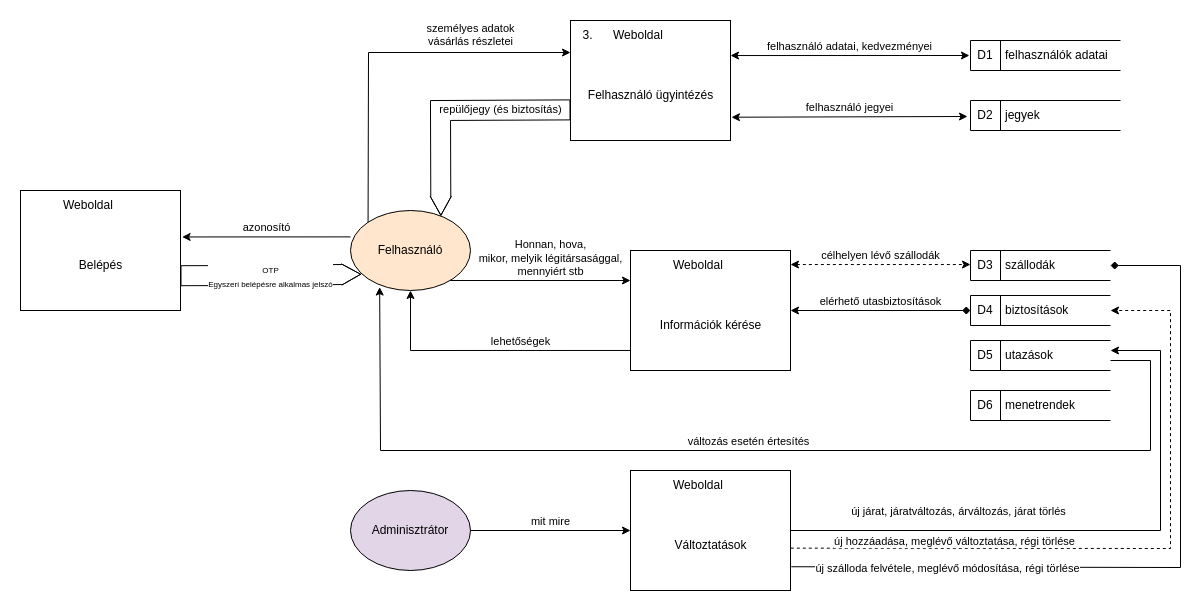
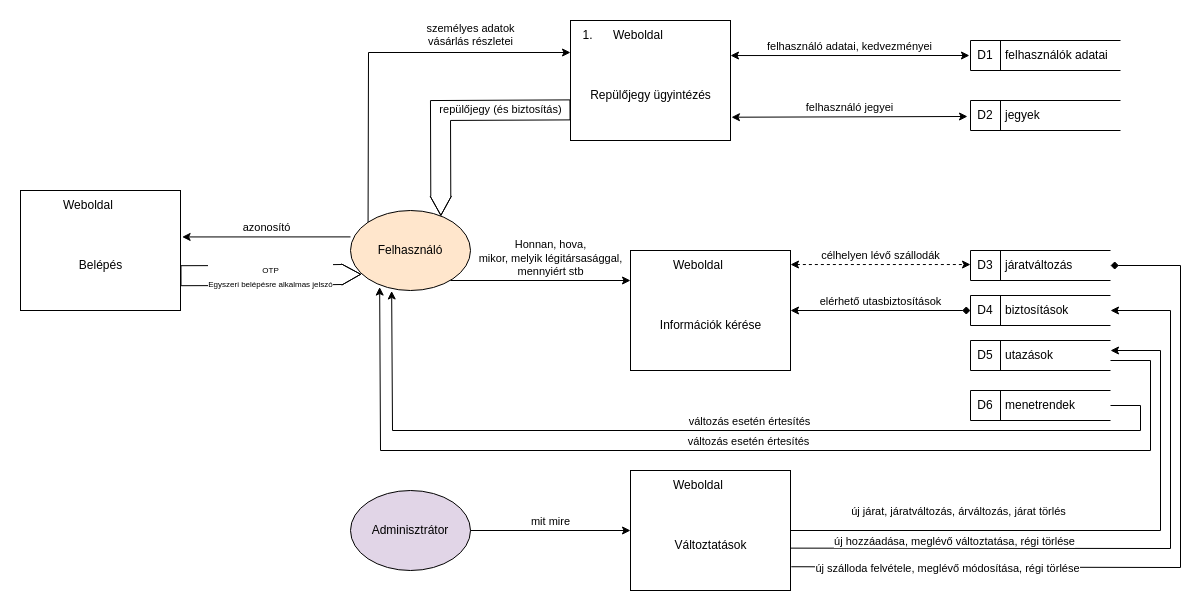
node "3.": label "3." -> "1."
node "Felhasználó ügyintézés": label "Felhasználó ügyintézés" -> "Repülőjegy ügyintézés"
node "szállodák": label "szállodák" -> "járatváltozás"
edge "Információk kérése" -> "Felhasználó": removed, label "lehetőségek"
edge "menetrendek" -> "Felhasználó": added, label "változás esetén értesítés"
edge "Változtatások" -> "biztosítások": style dashed -> solid
